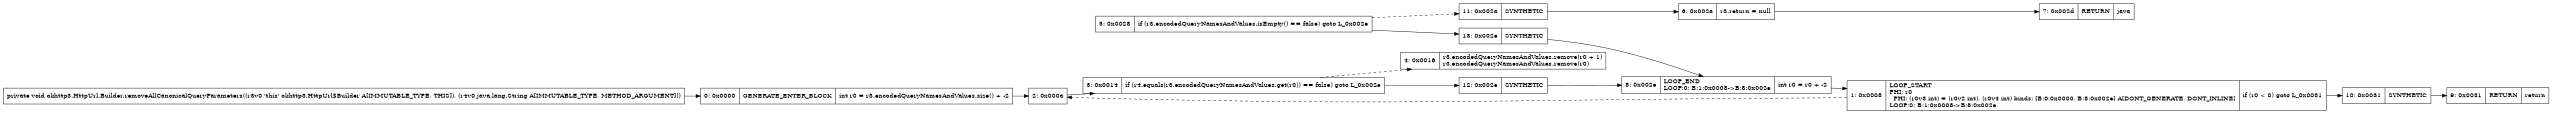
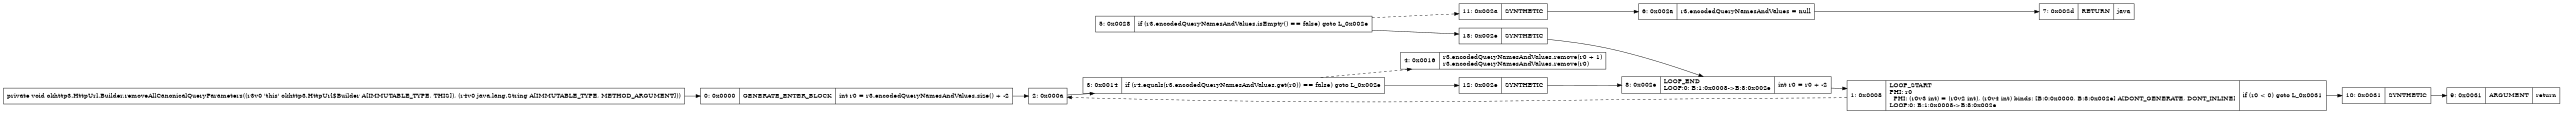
node "6: 0x002a": text "r3.return = null" -> "r3.encodedQueryNamesAndValues = null"
node "9: 0x0031": text "RETURN" -> "ARGUMENT"
